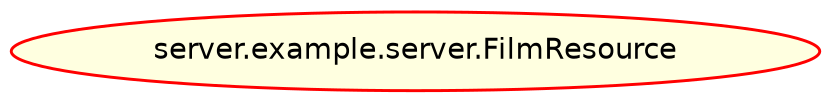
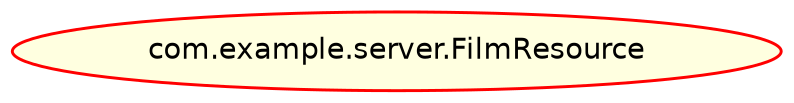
node "server.example.server.FilmResource": label "server.example.server.FilmResource" -> "com.example.server.FilmResource"
